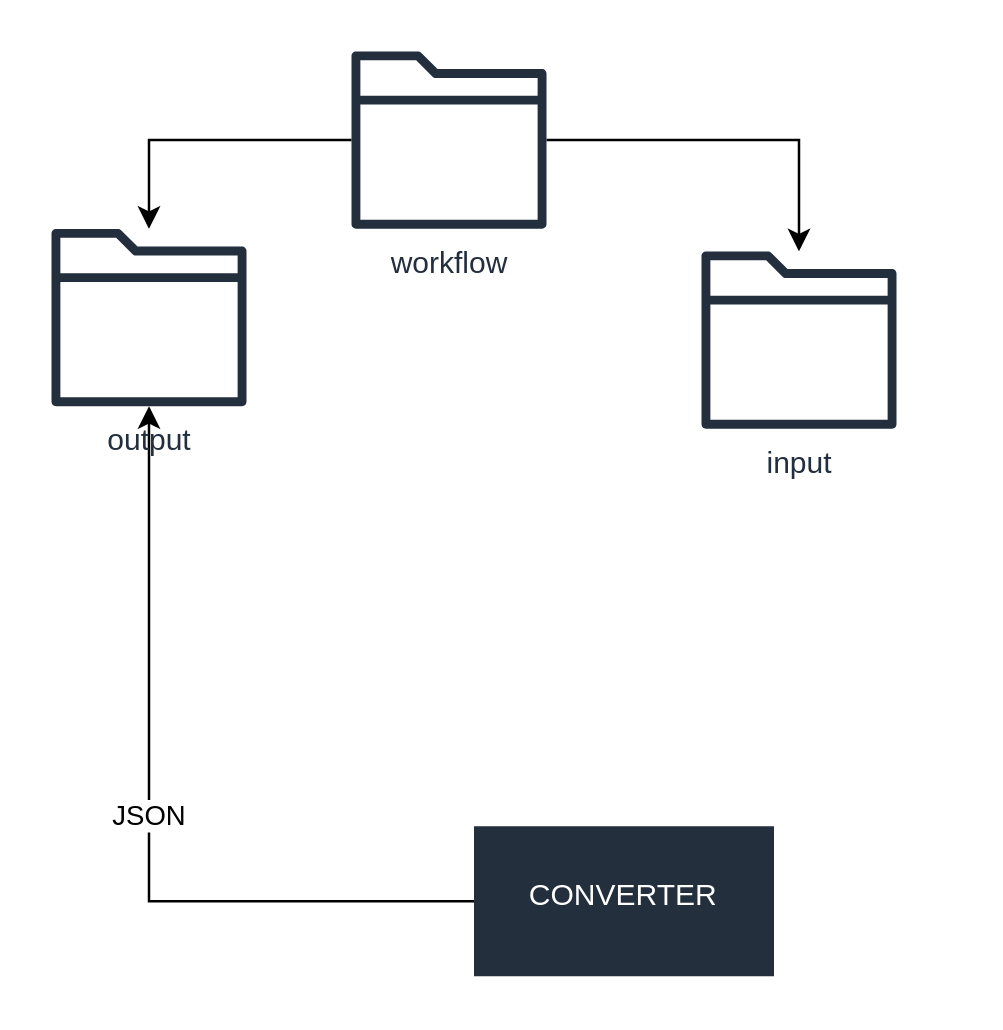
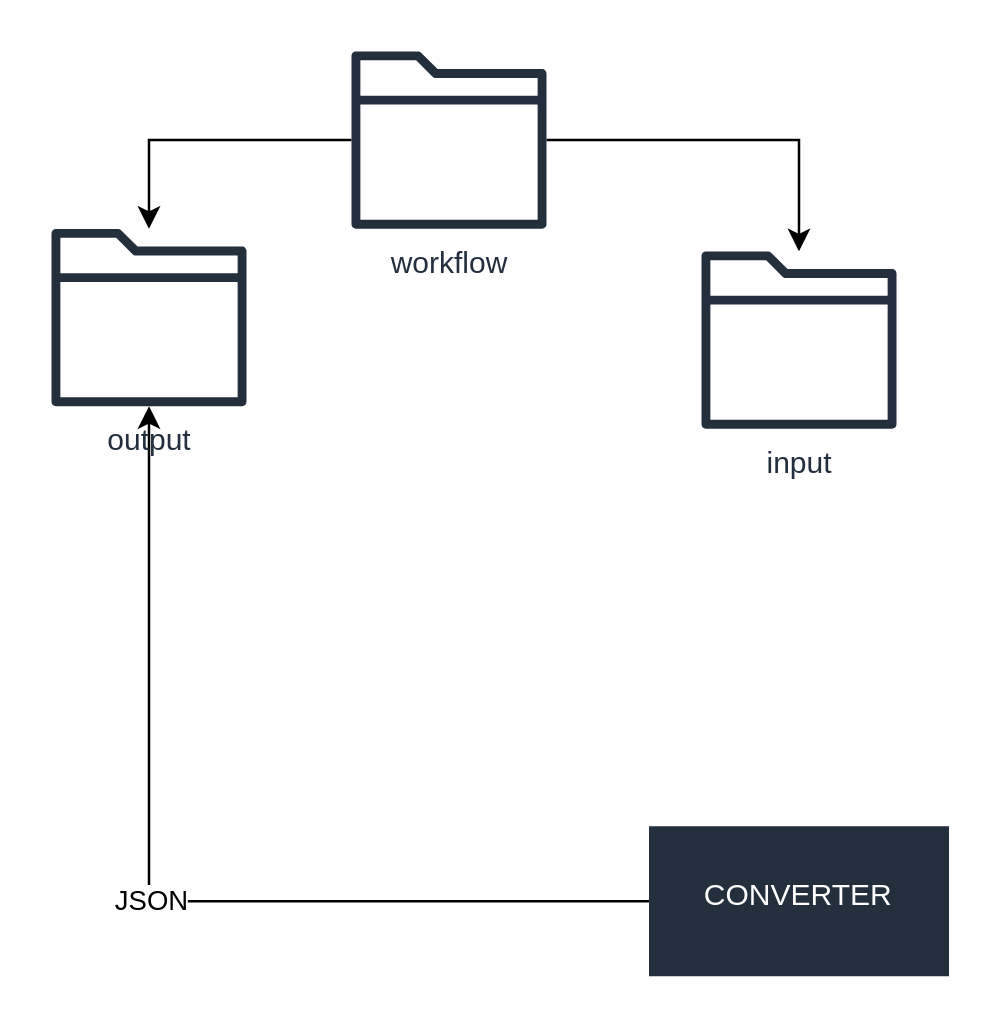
node "CONVERTER": moved (624, 901) -> (799, 901)
